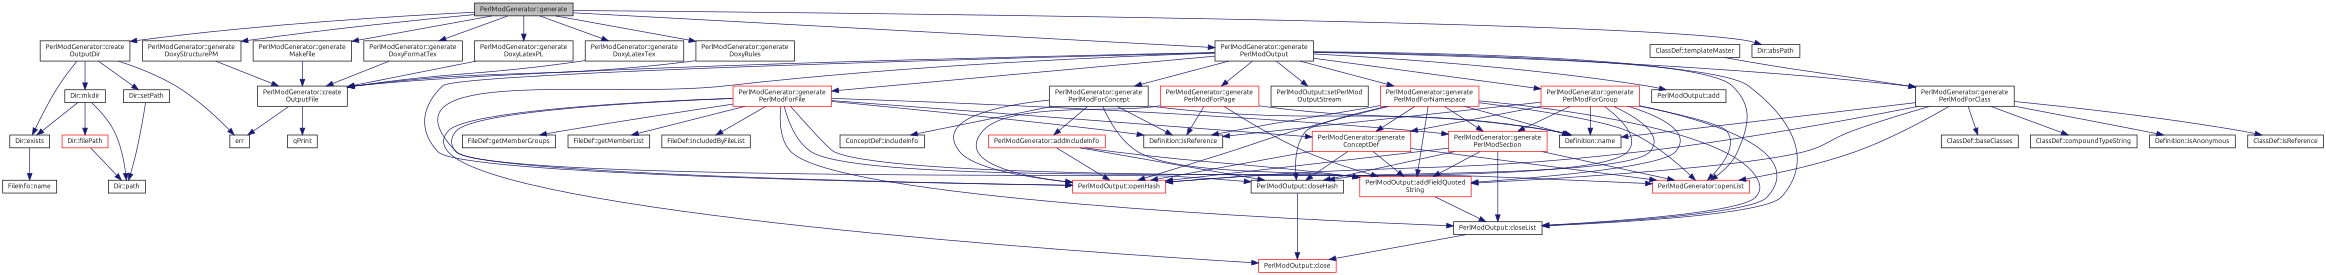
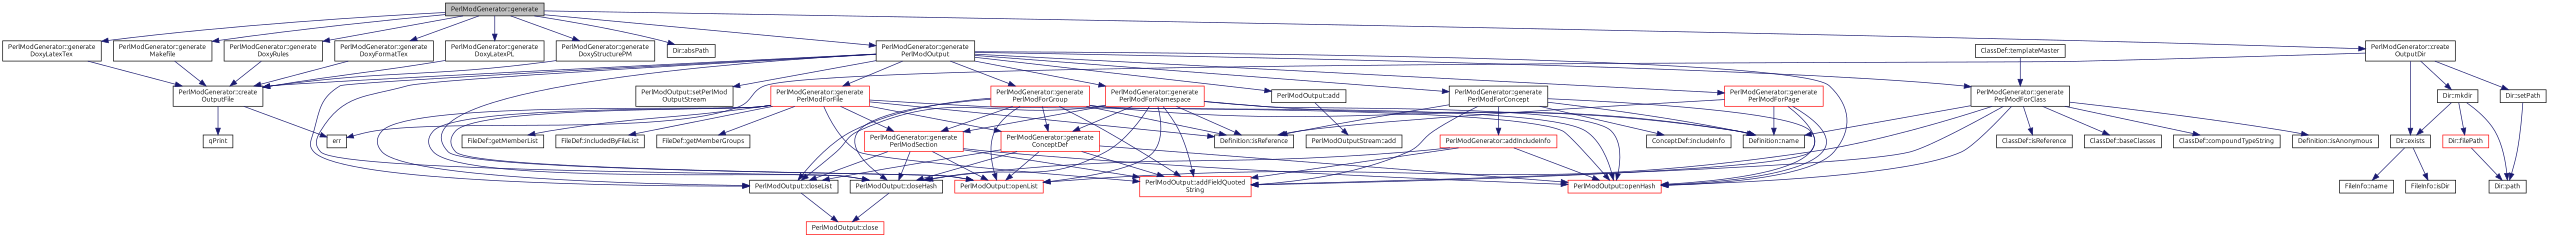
node "PerlModOutputStream::add": added
node "PerlModGenerator::openList": label "PerlModGenerator::openList" -> "PerlModOutput::openList"
node "FileInfo::isDir": added
edge "PerlModOutput::addFieldQuoted String" -> "PerlModOutput::closeList": now "PerlModGenerator::generate ConceptDef" -> "PerlModOutput::closeList"
edge "PerlModGenerator::generate PerlModForFile" -> "PerlModOutput::close": now "PerlModGenerator::generate PerlModForFile" -> "PerlModOutput::closeHash"
